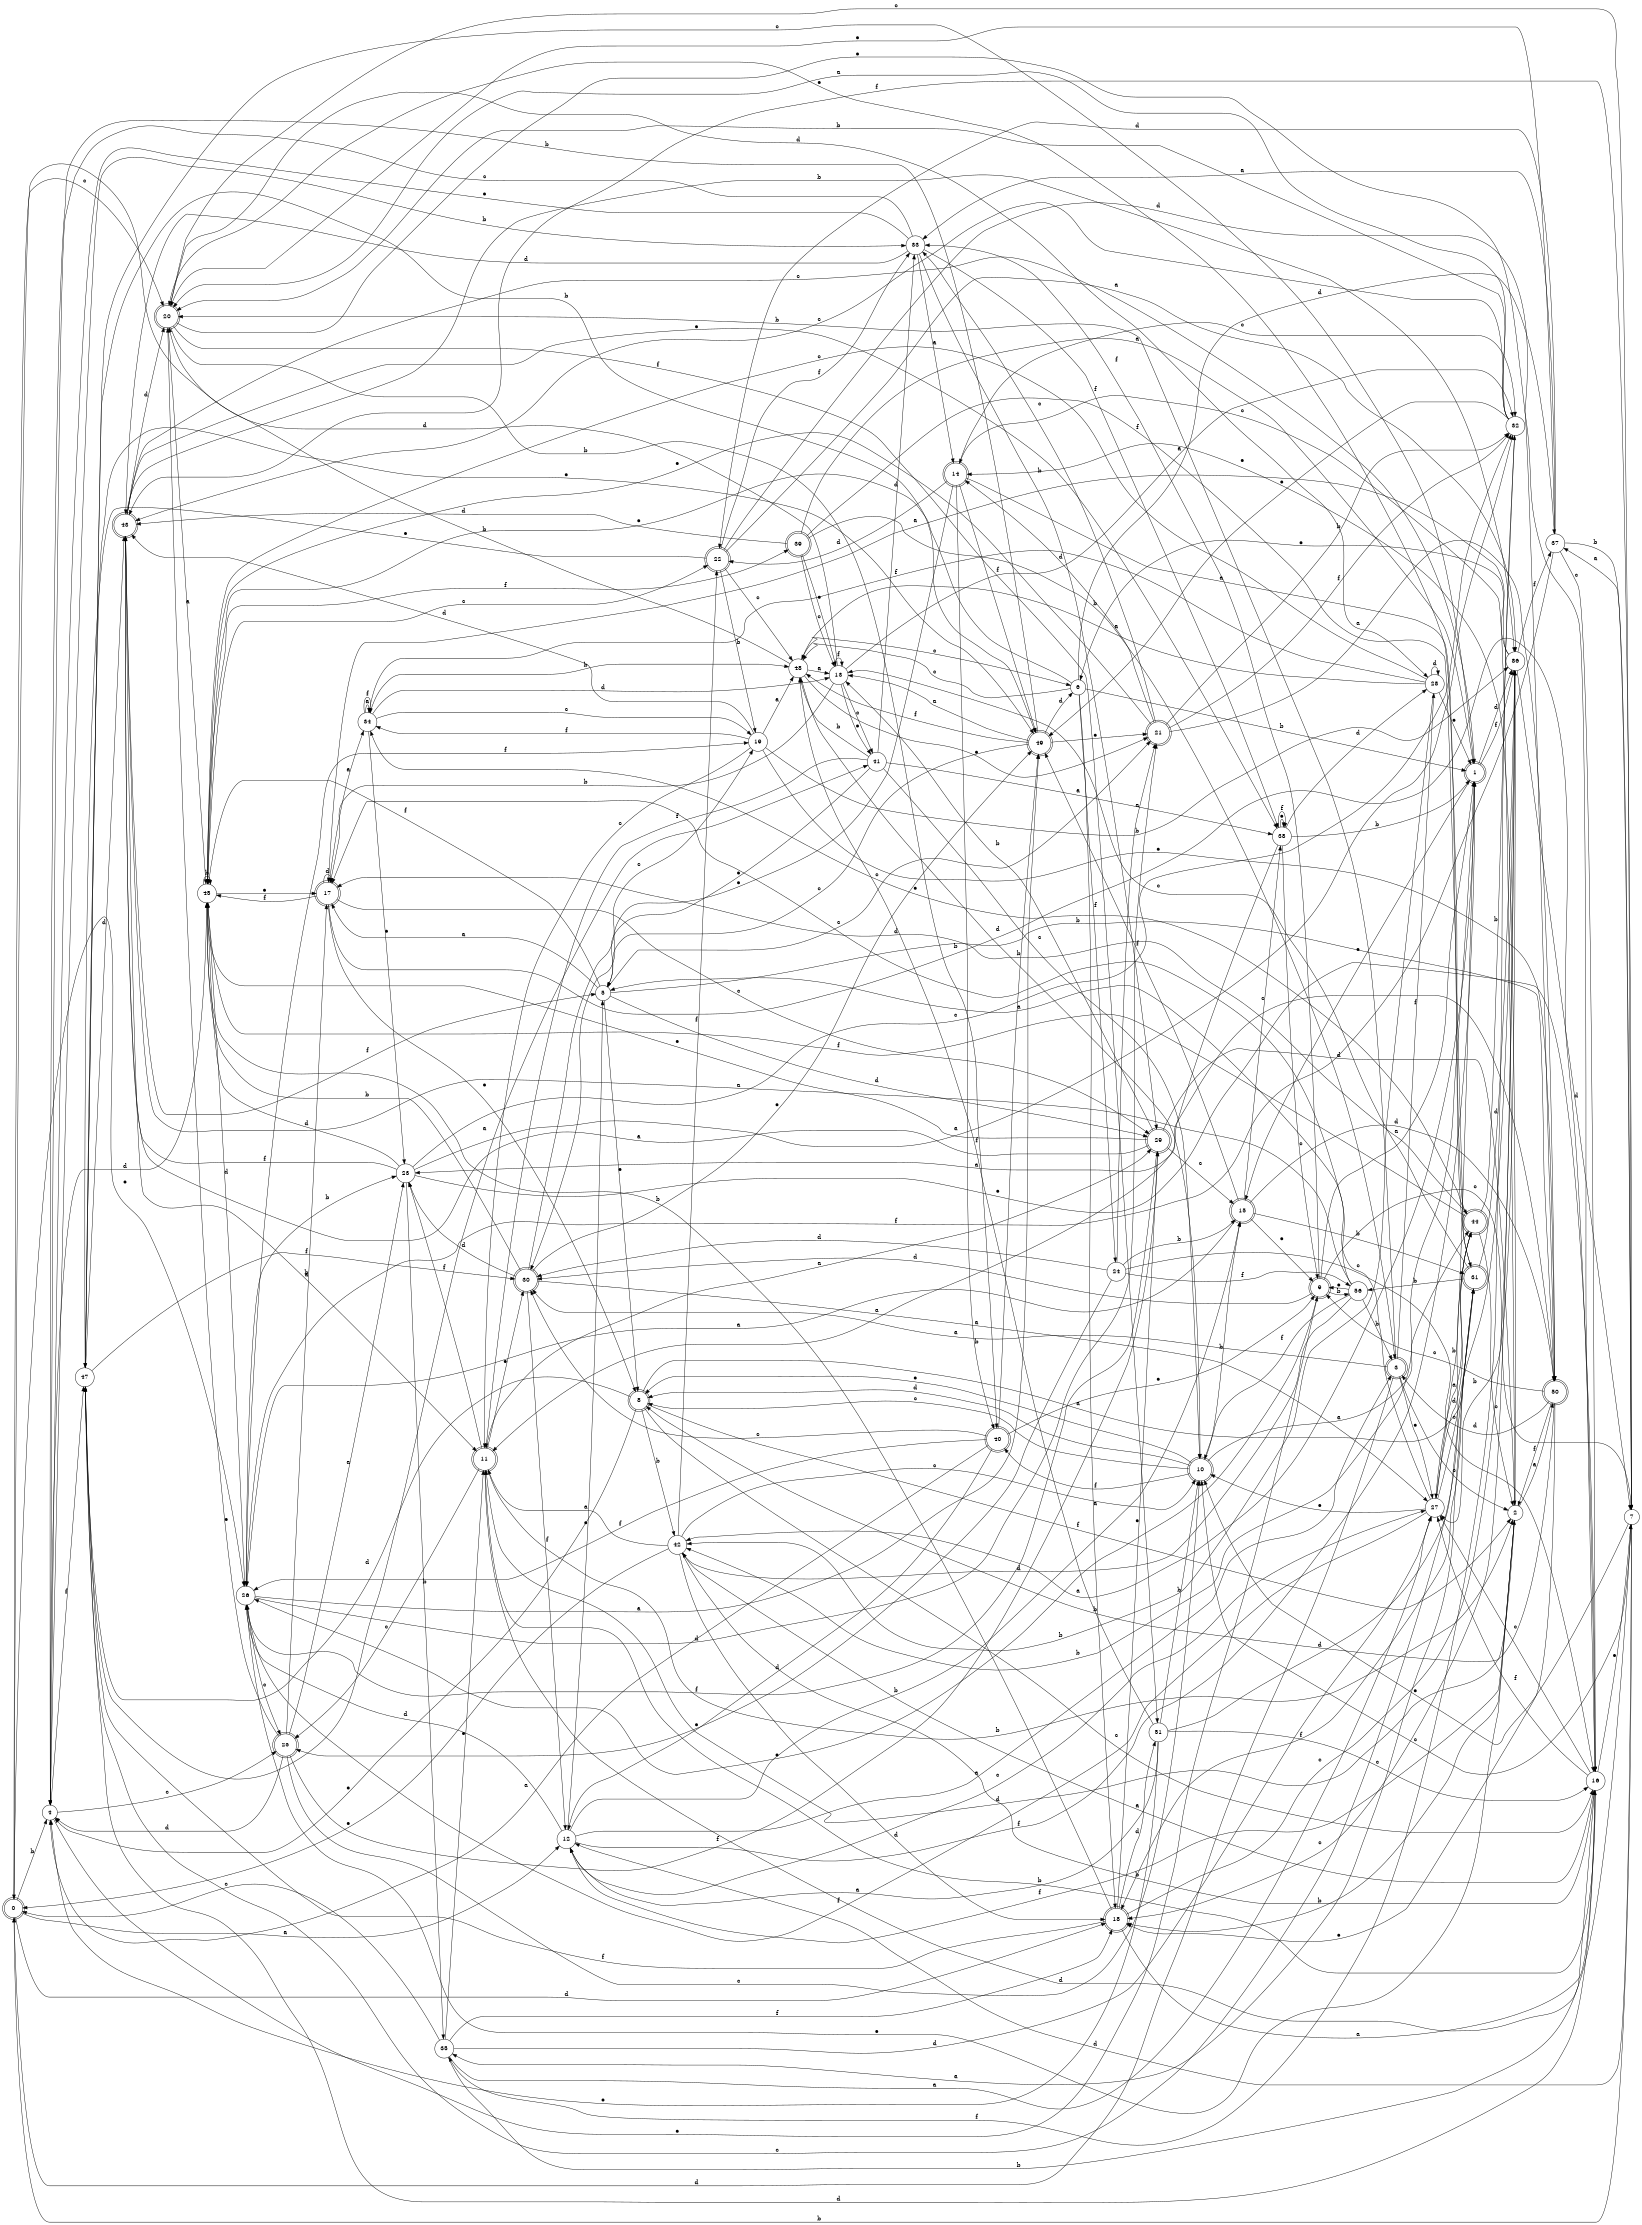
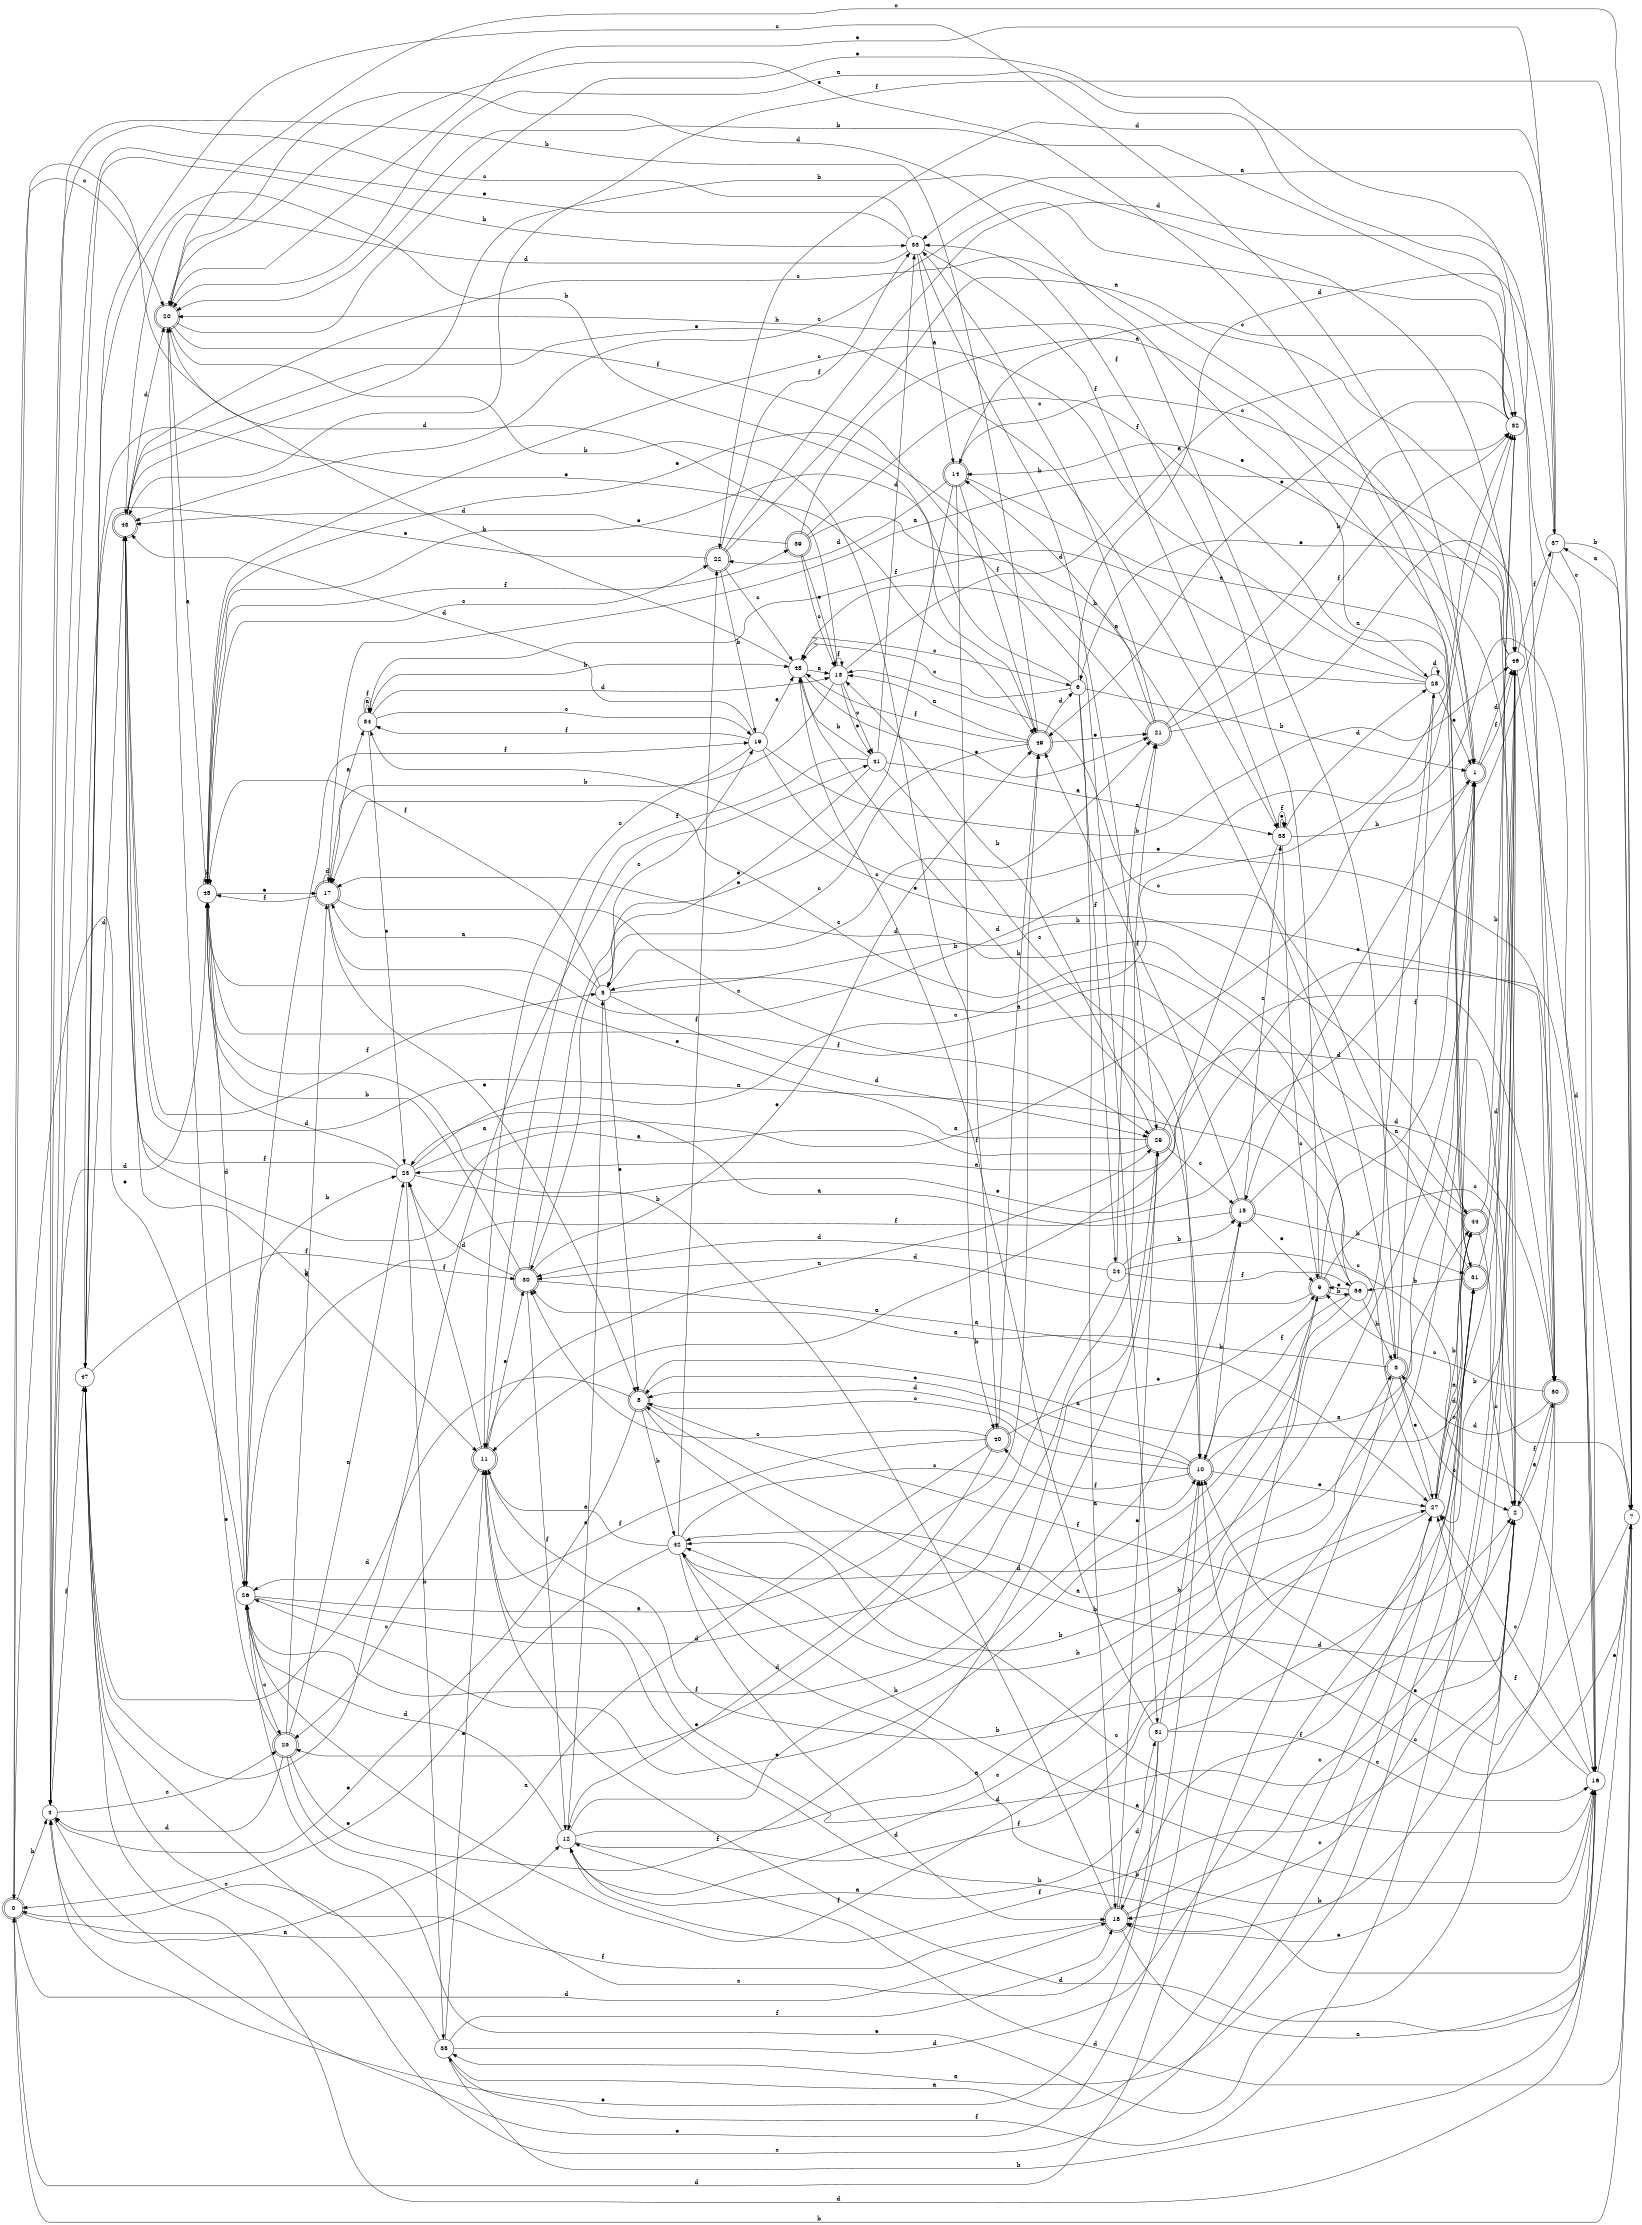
node "86": label "86" -> "46"
edge "15" -> "26": now "15" -> "23"
edge "27" -> "10": reversed
